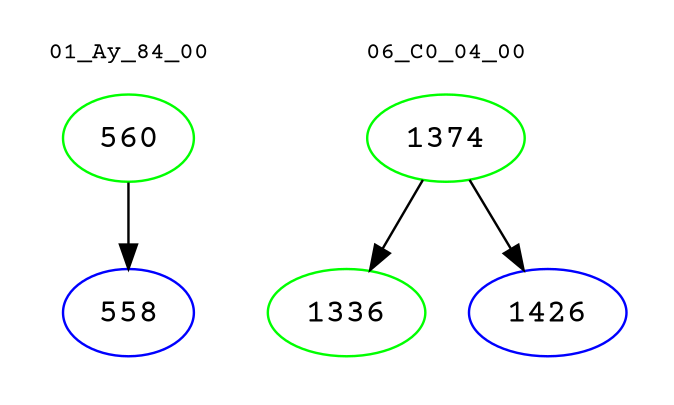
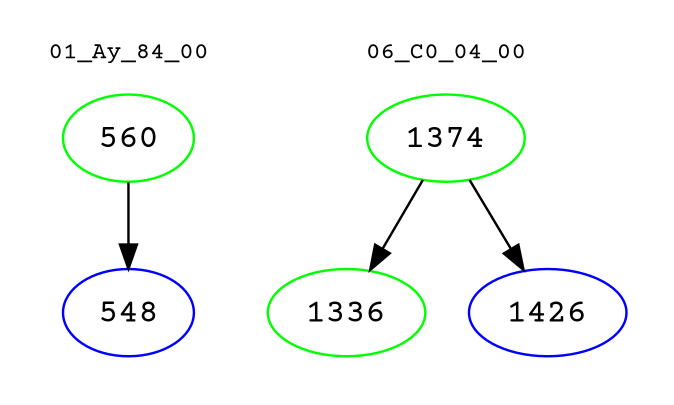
node "558": label "558" -> "548"
